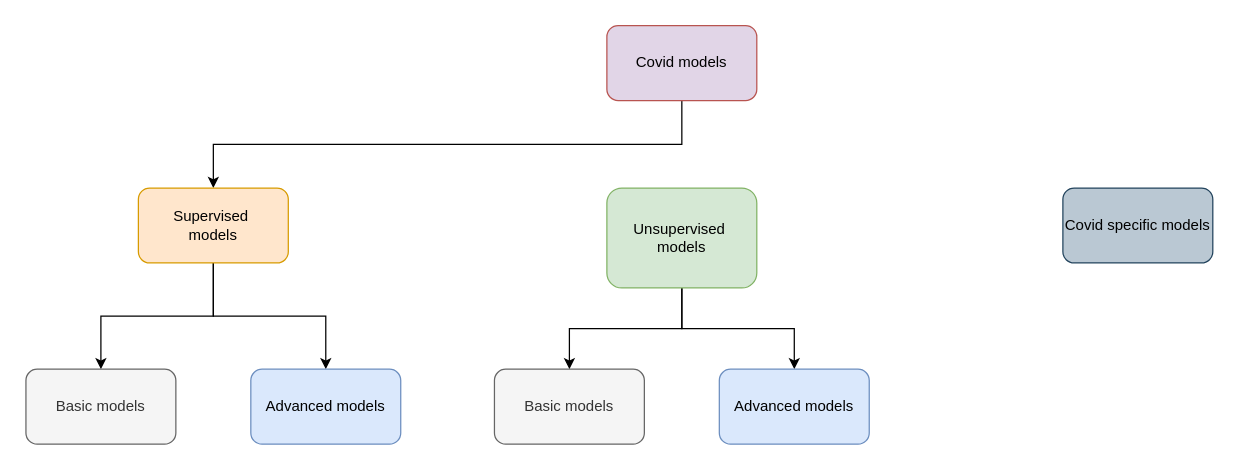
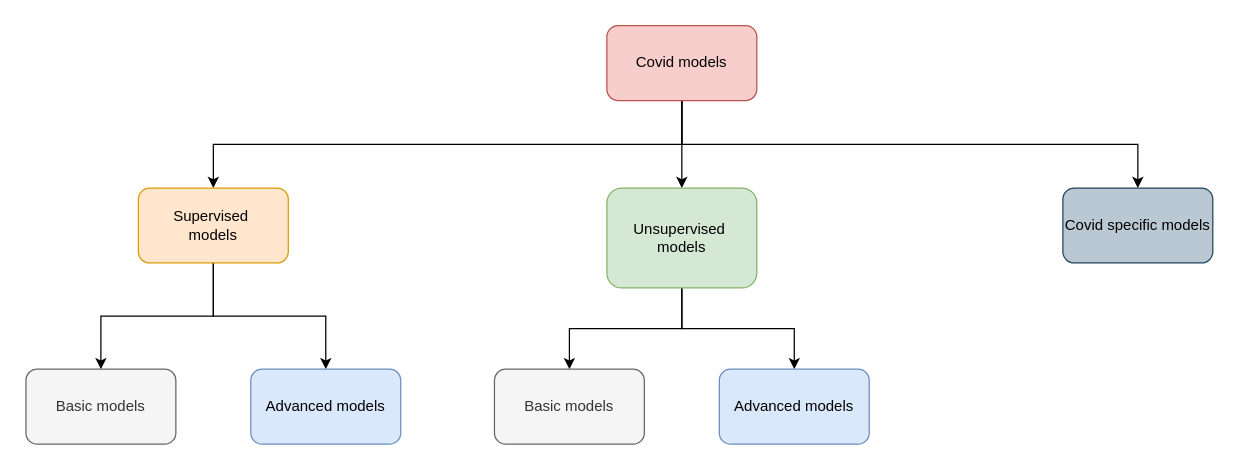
node "Covid models": fillcolor #e1d5e7 -> #f8cecc
edge "Covid models" -> "Covid specific models": added
edge "Covid models" -> "Unsupervised models": added
